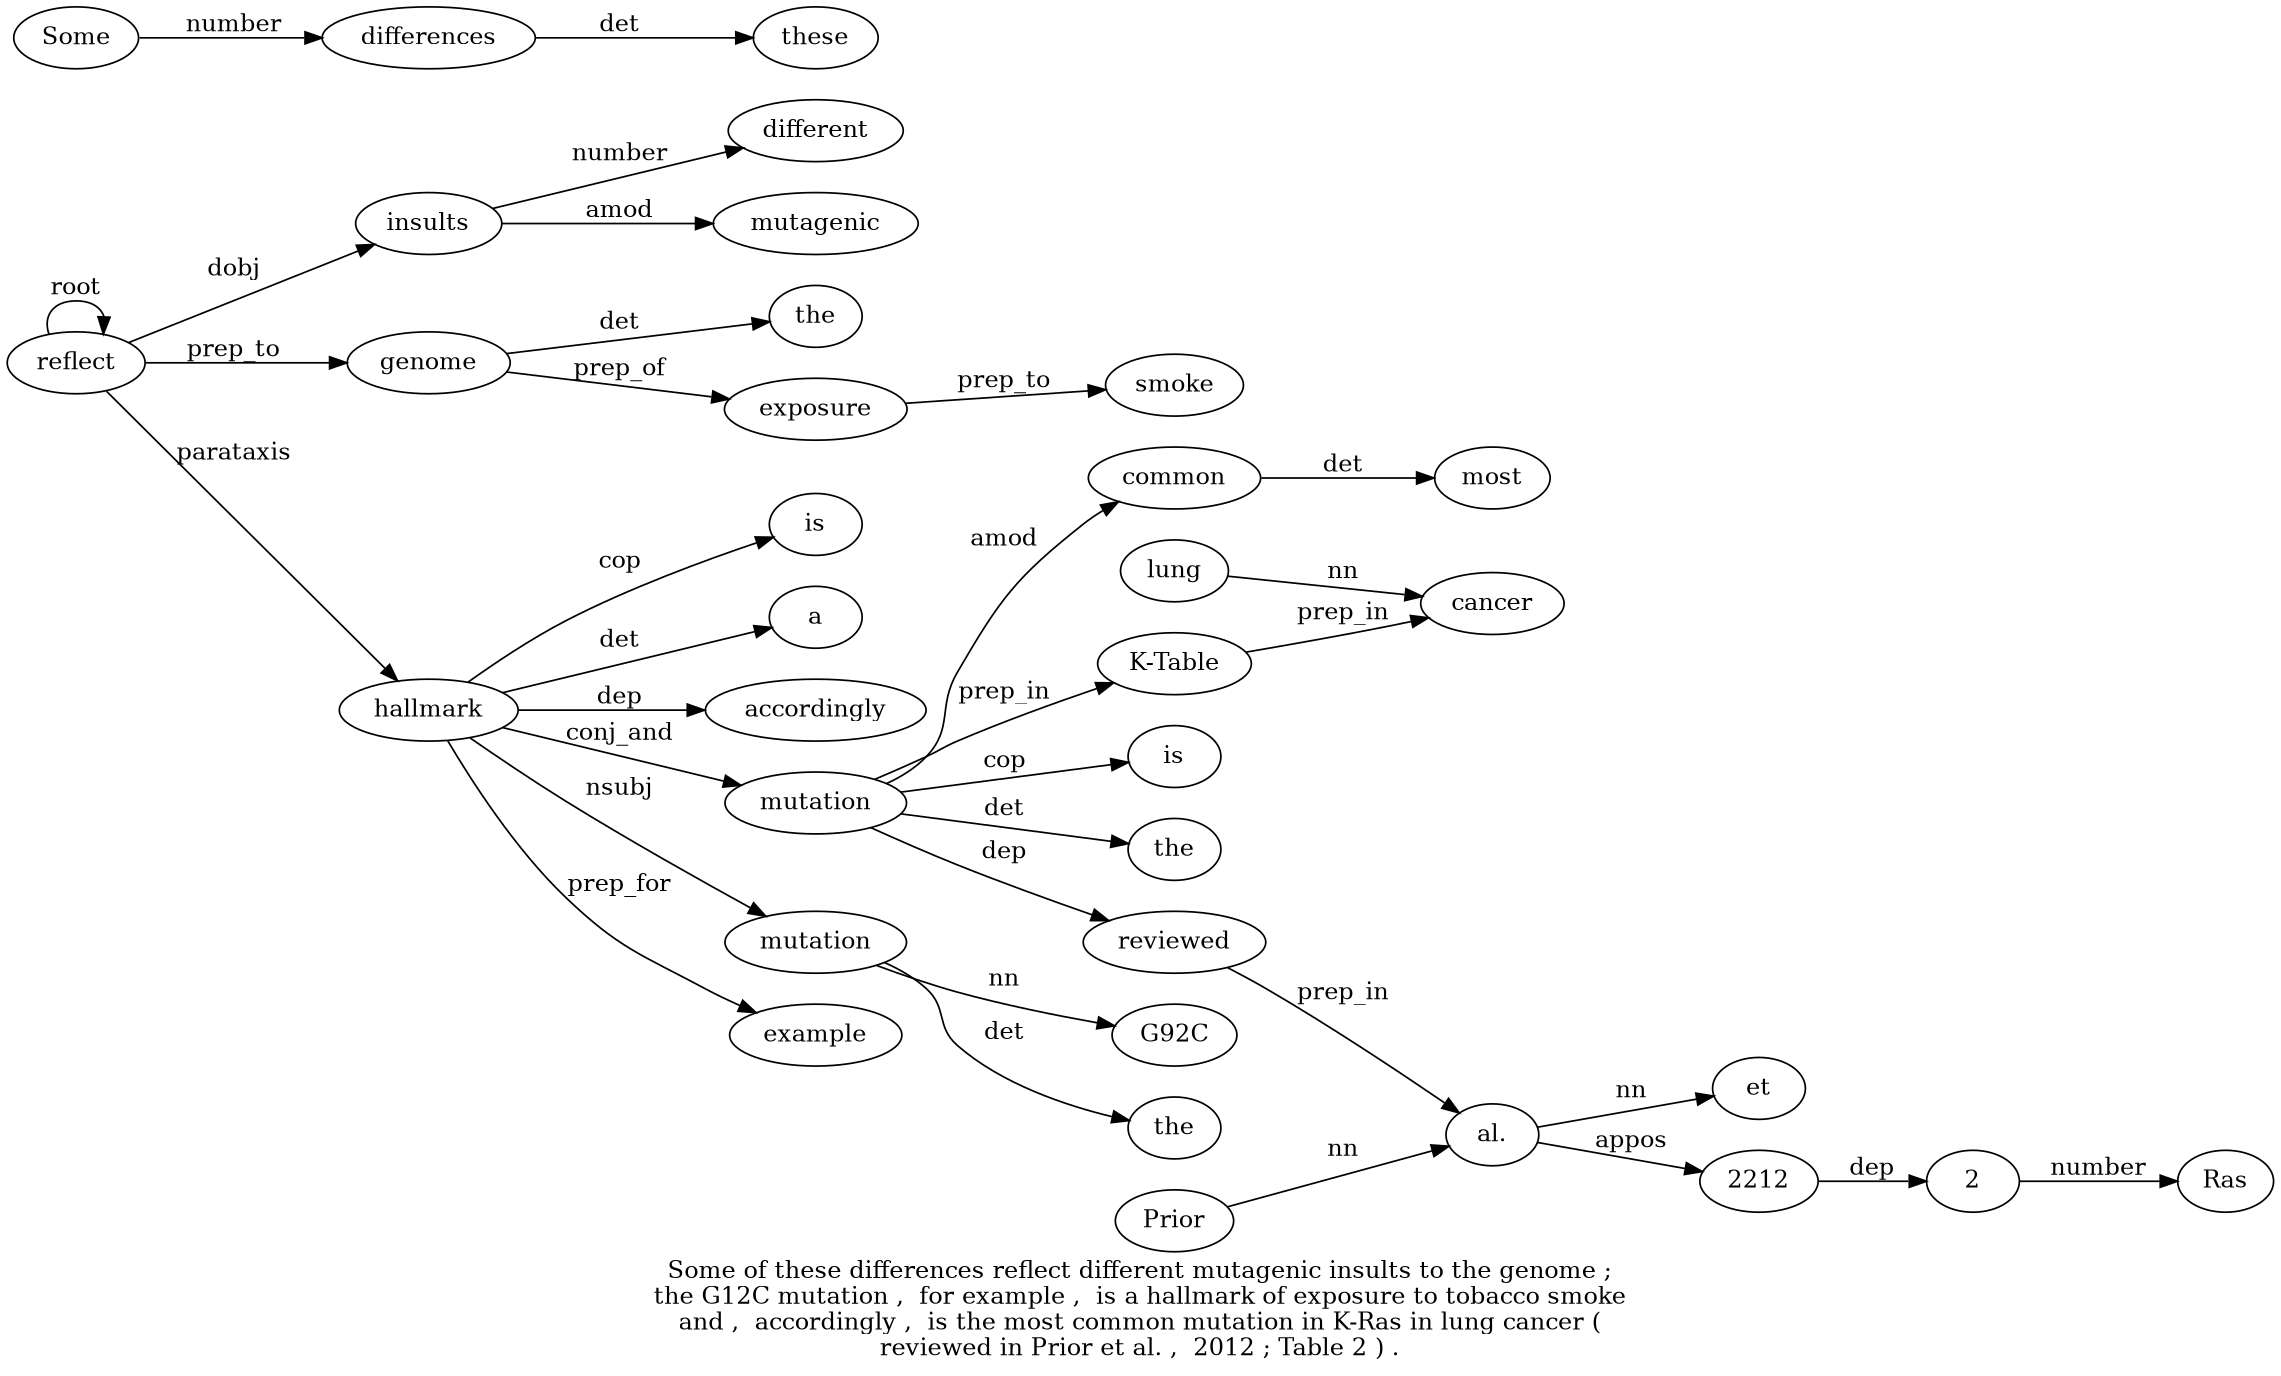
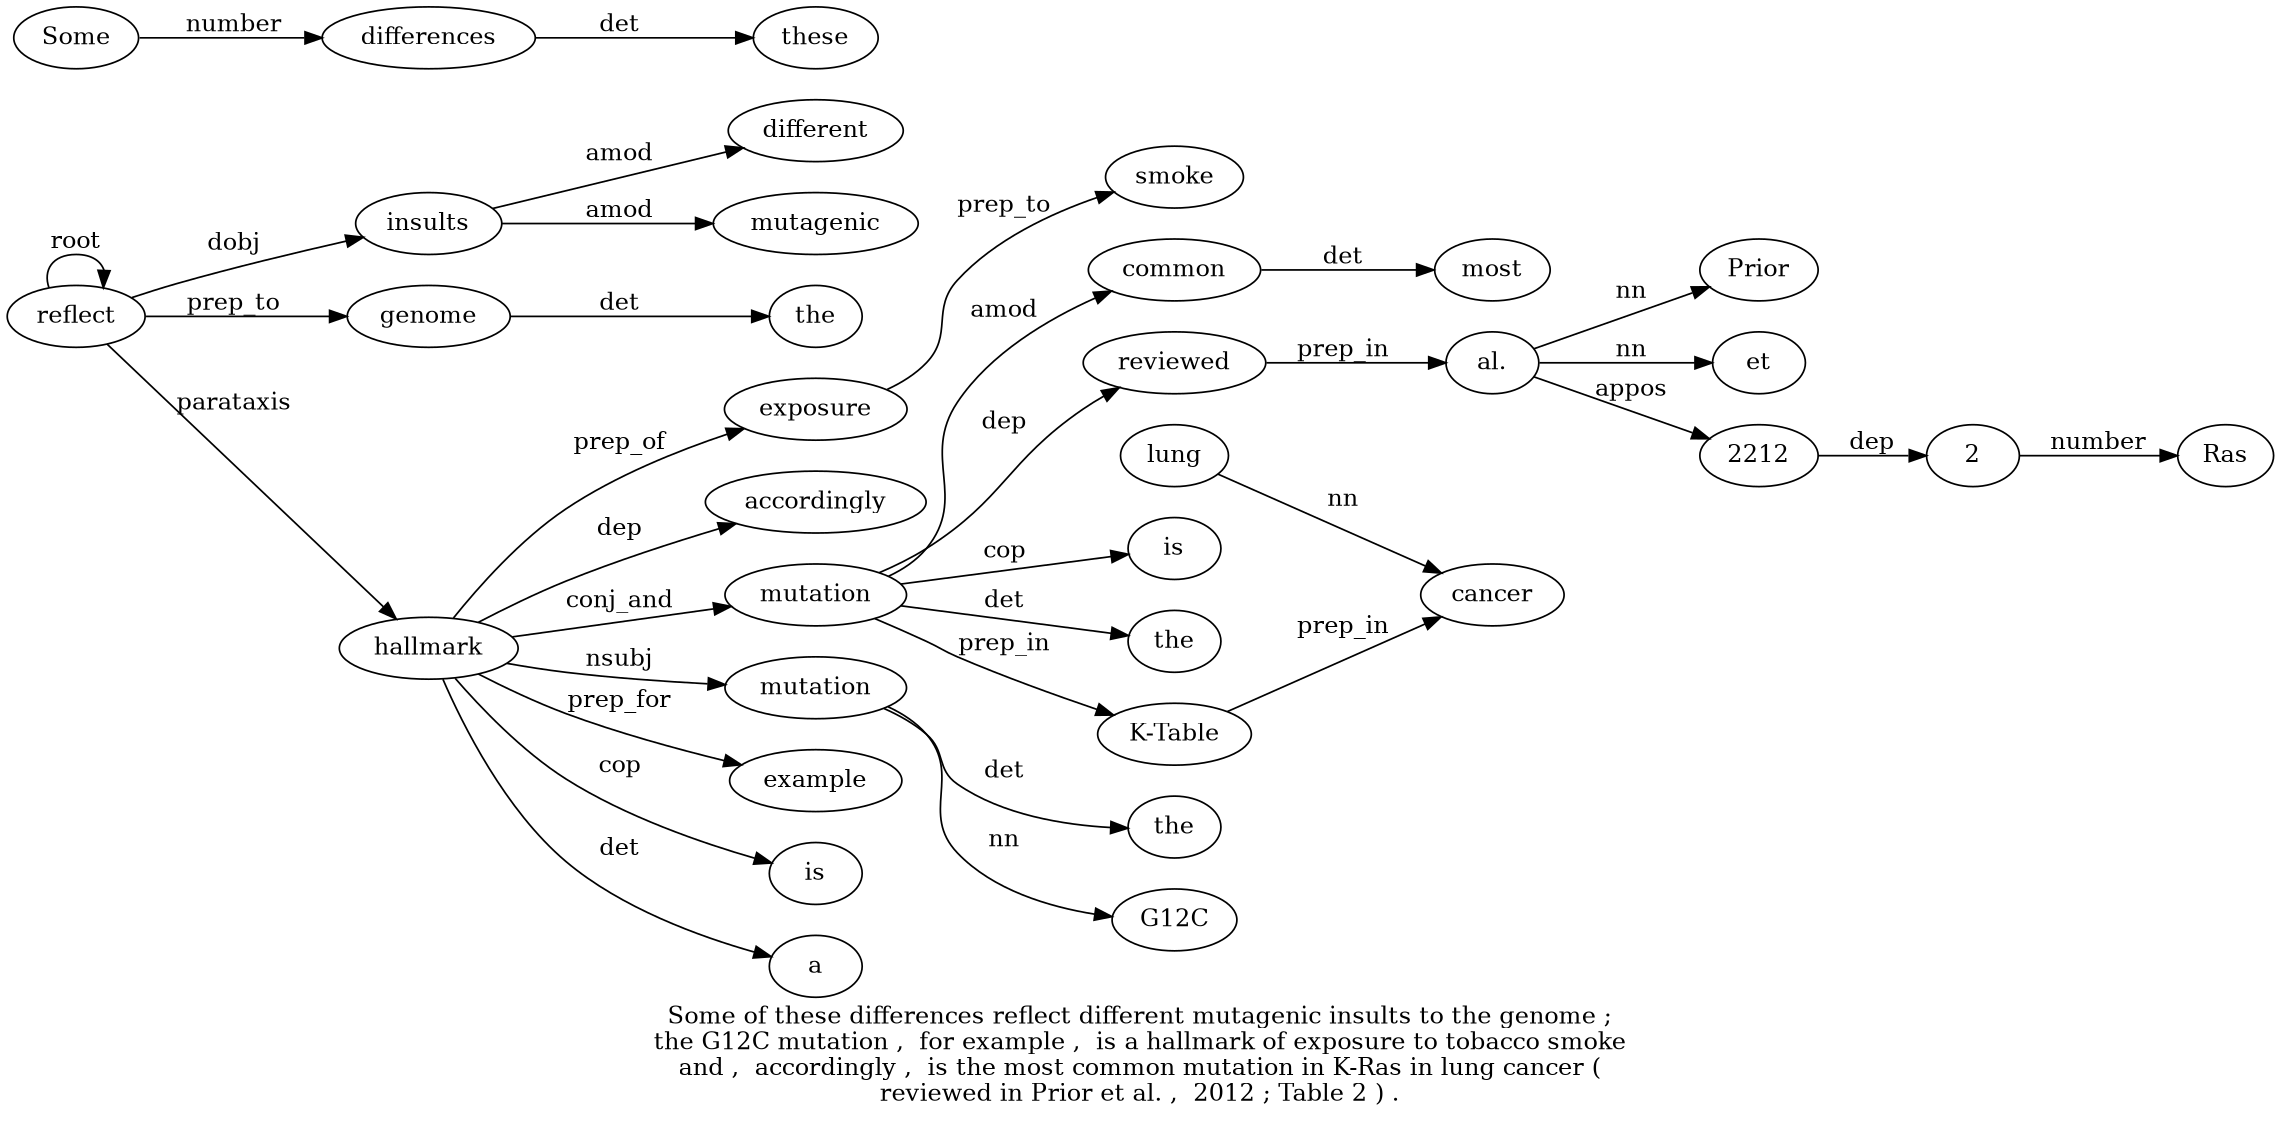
edge "insults" -> "different": label "number" -> "amod"
edge "genome" -> "exposure": now "hallmark" -> "exposure"
node "G92C": label "G92C" -> "G12C"
edge "Prior" -> "al.": reversed
